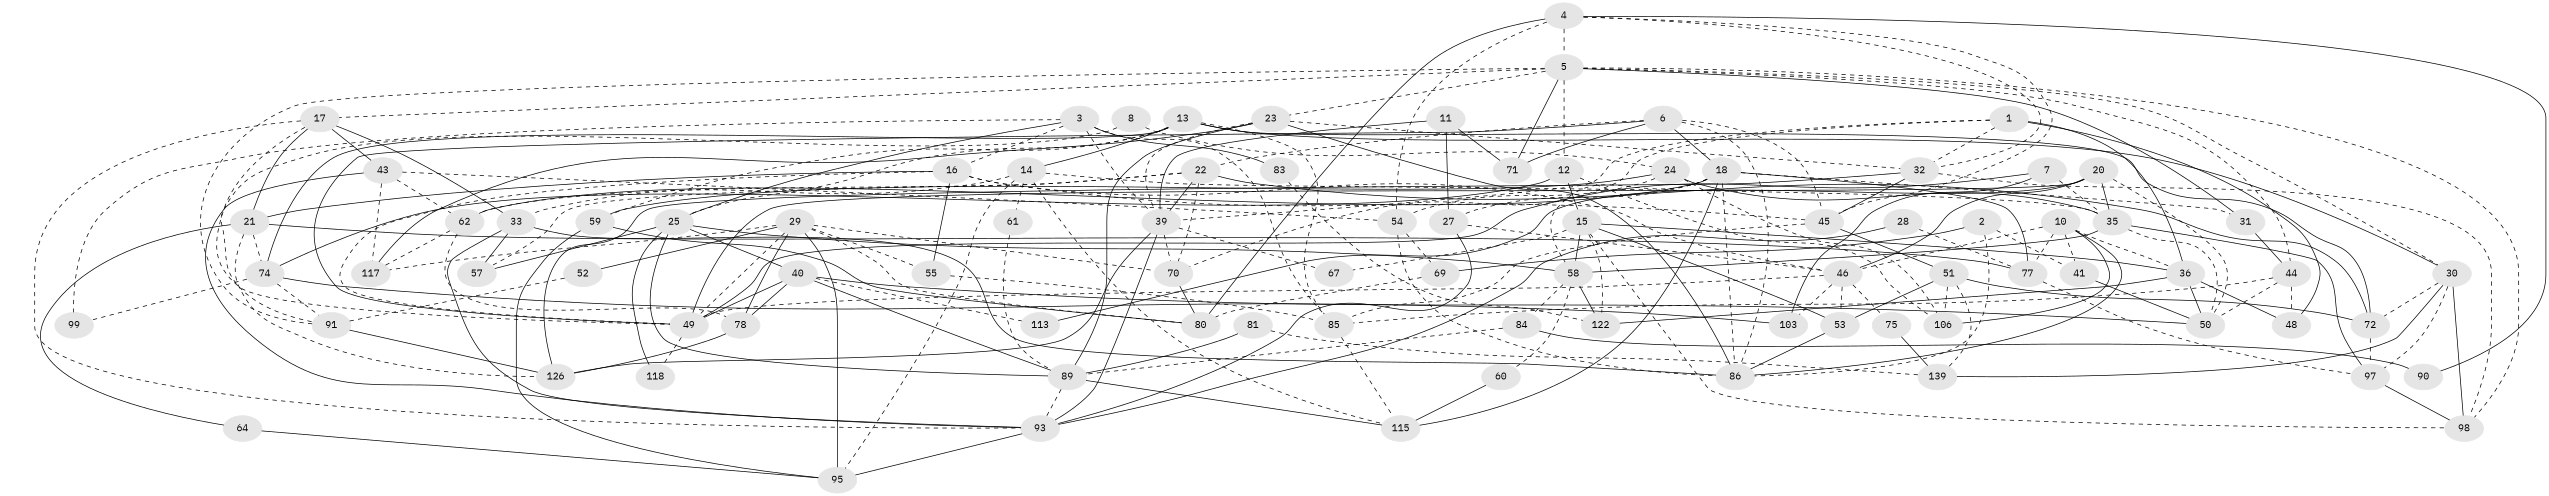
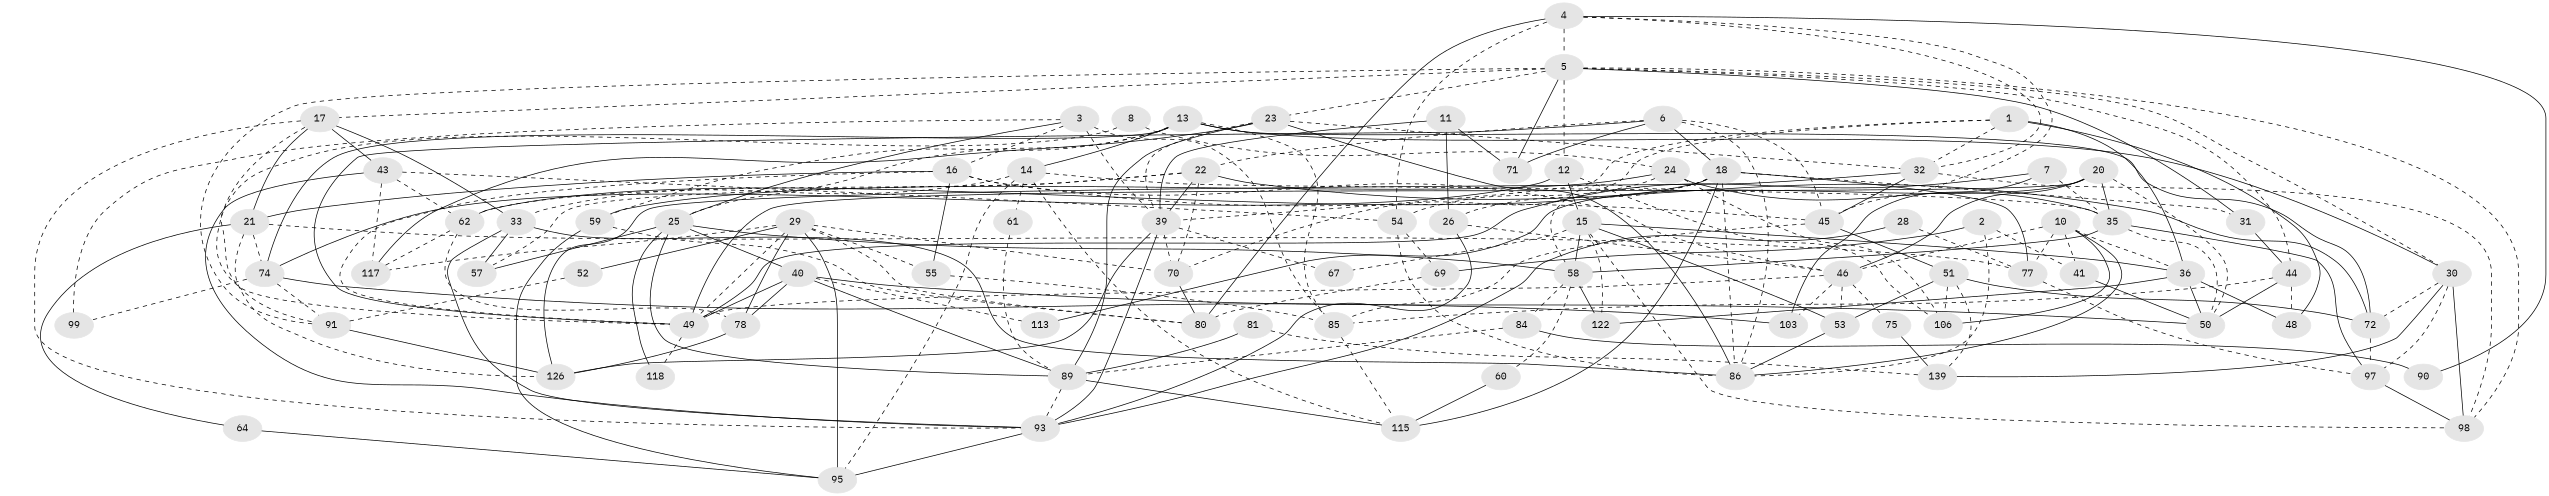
node "83": removed
node "27": label "27" -> "26"
edge "21" -- "77": style solid -> dashed
edge "59" -- "80": style solid -> dashed
edge "44" -- "50": style dashed -> solid
